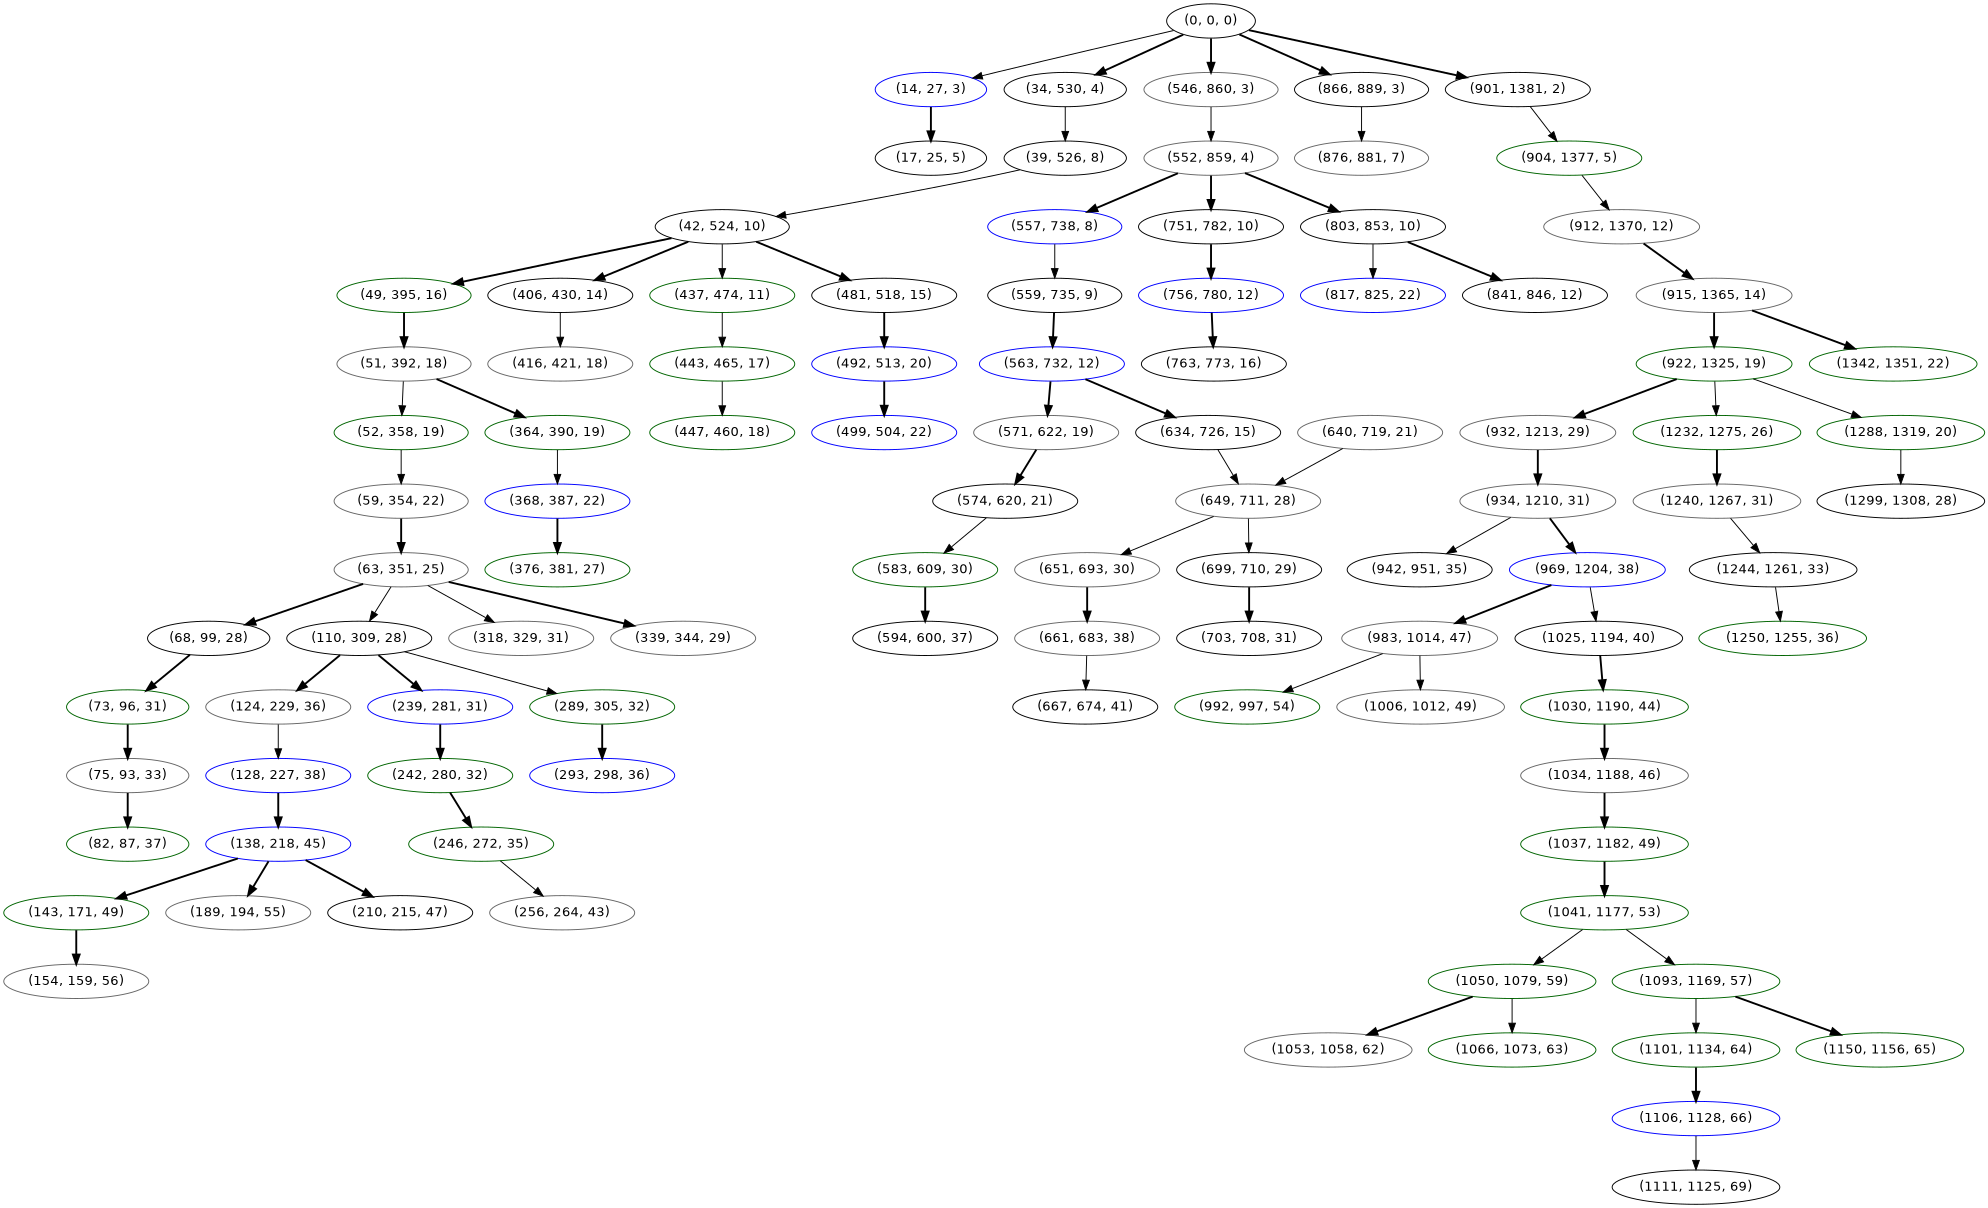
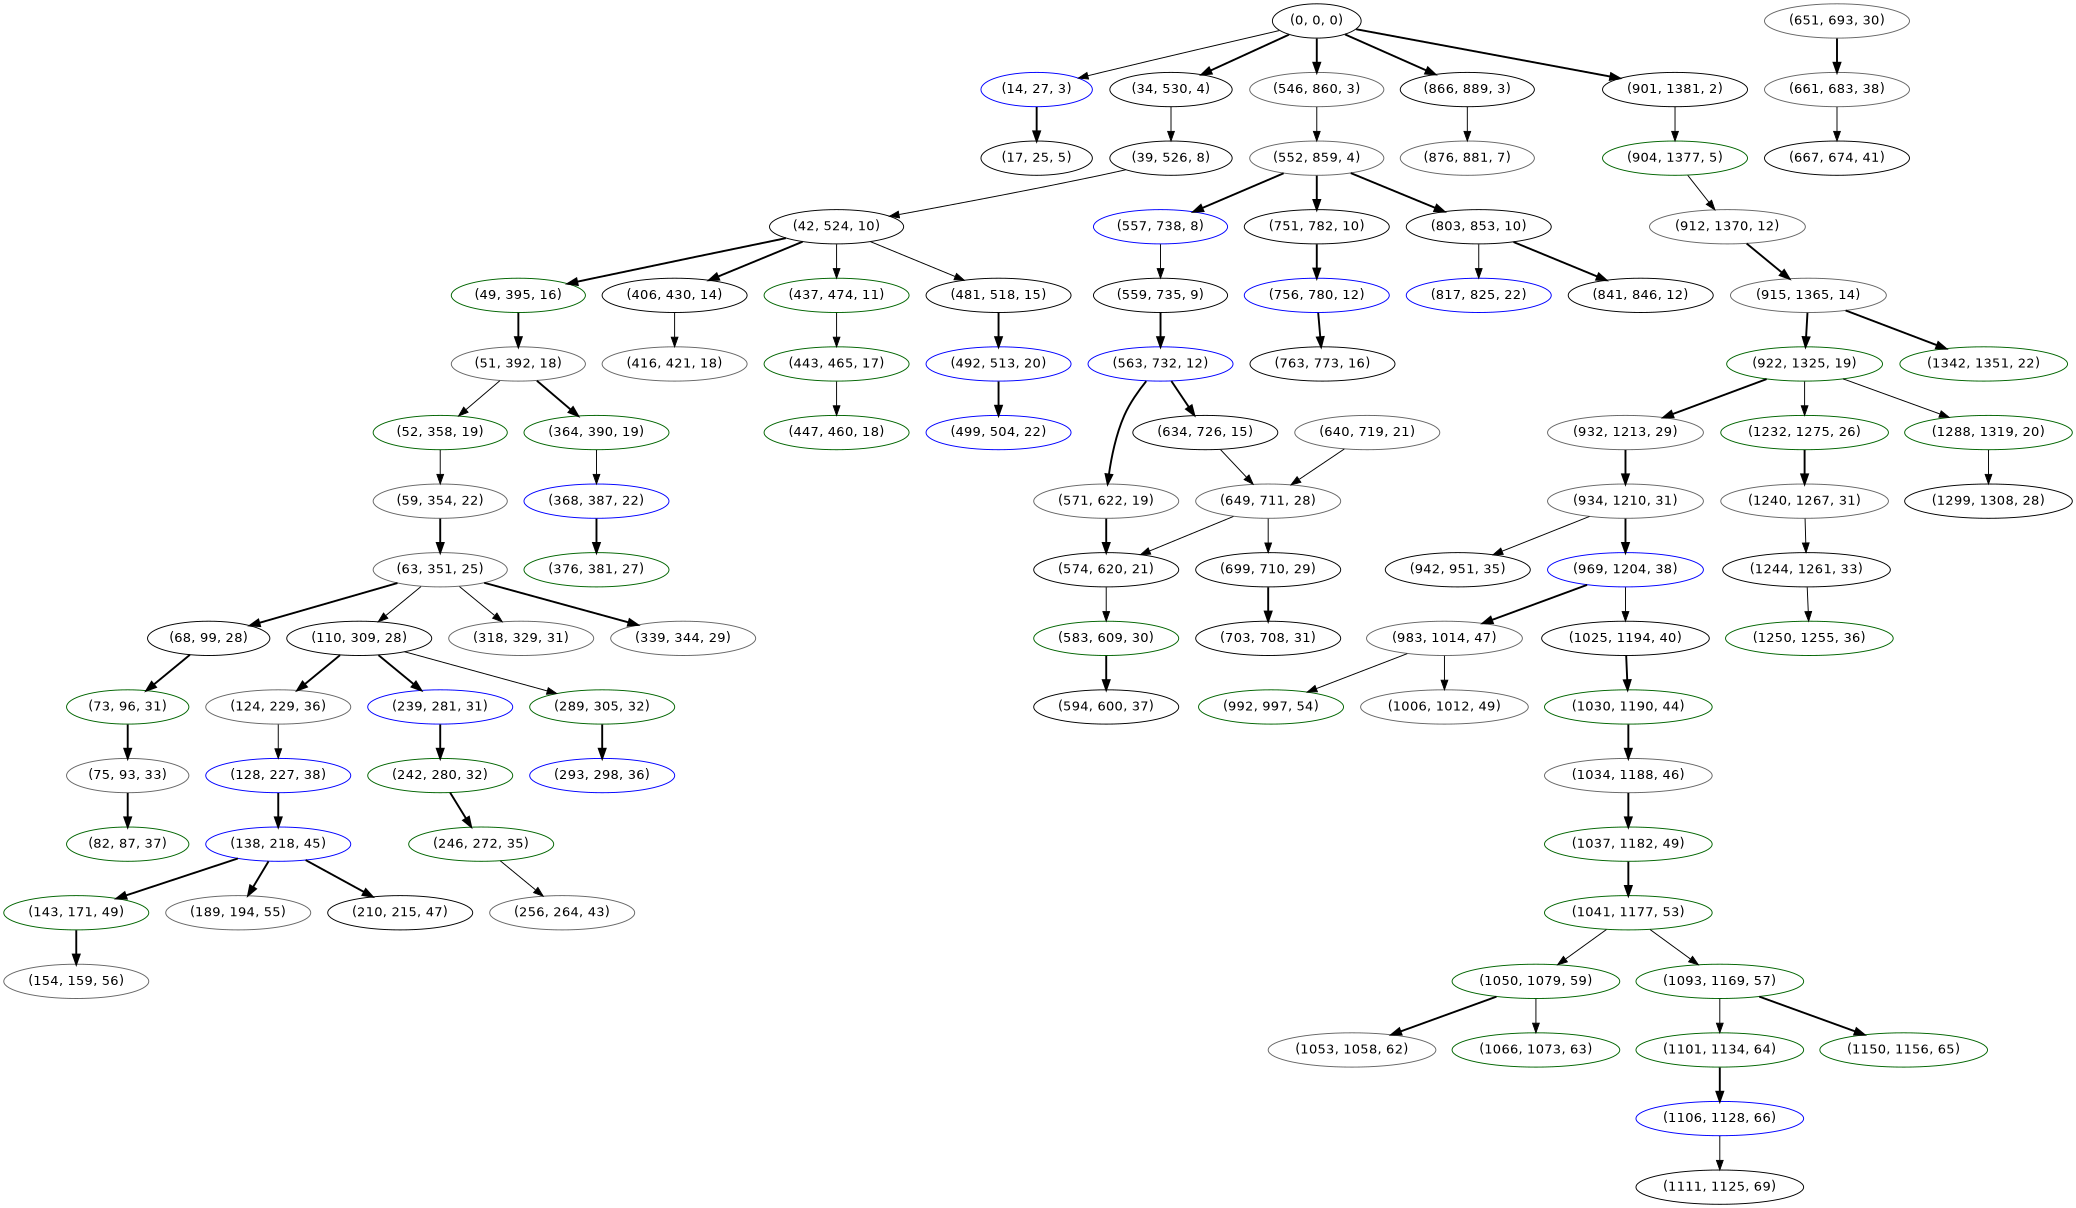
edge "(42, 524, 10)" -> "(481, 518, 15)": style bold -> solid
edge "(649, 711, 28)" -> "(651, 693, 30)": now "(649, 711, 28)" -> "(574, 620, 21)"
